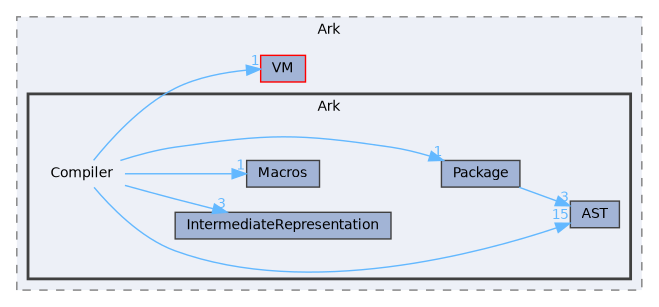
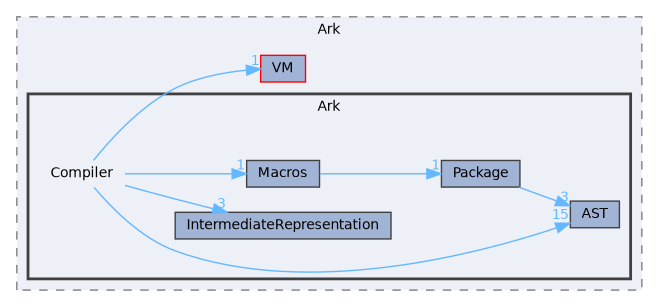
edge "Compiler" -> "Package": now "Macros" -> "Package"
